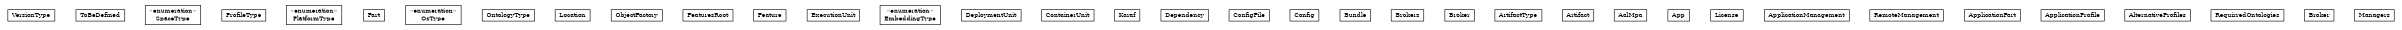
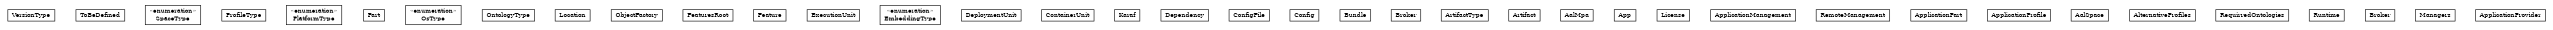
node "Brokers": removed
node "AalSpace": added
node "Runtime": added
node "ApplicationProvider": added
